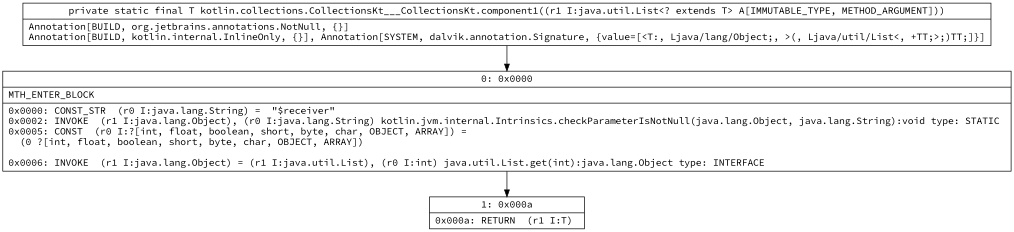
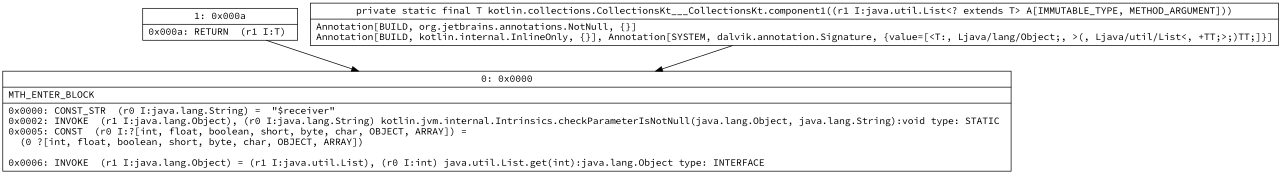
edge "0: 0x0000" -> "1: 0x000a": reversed
